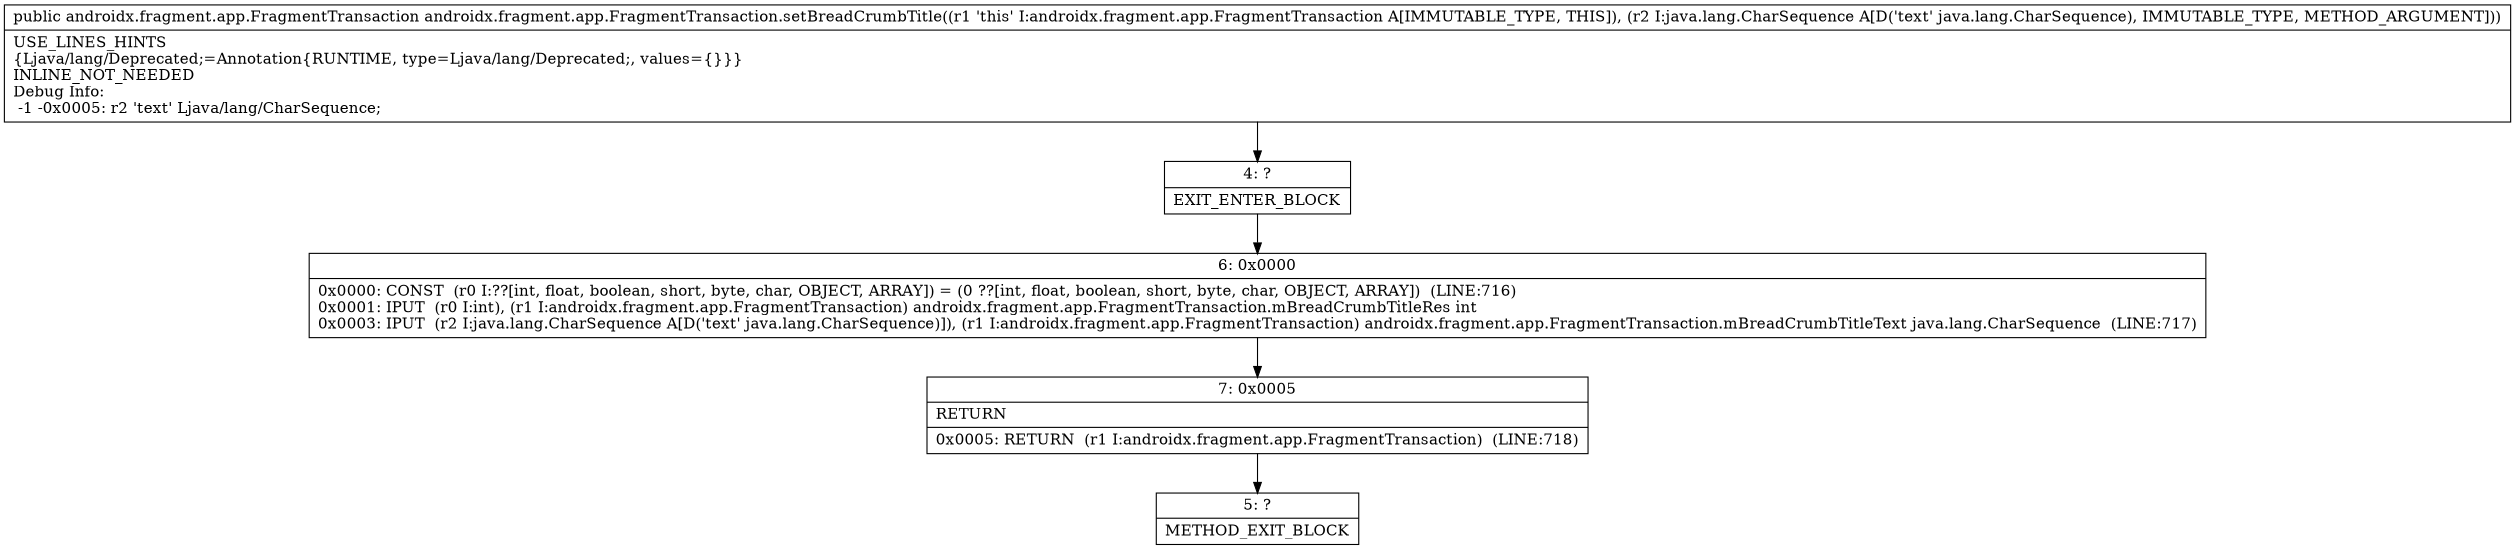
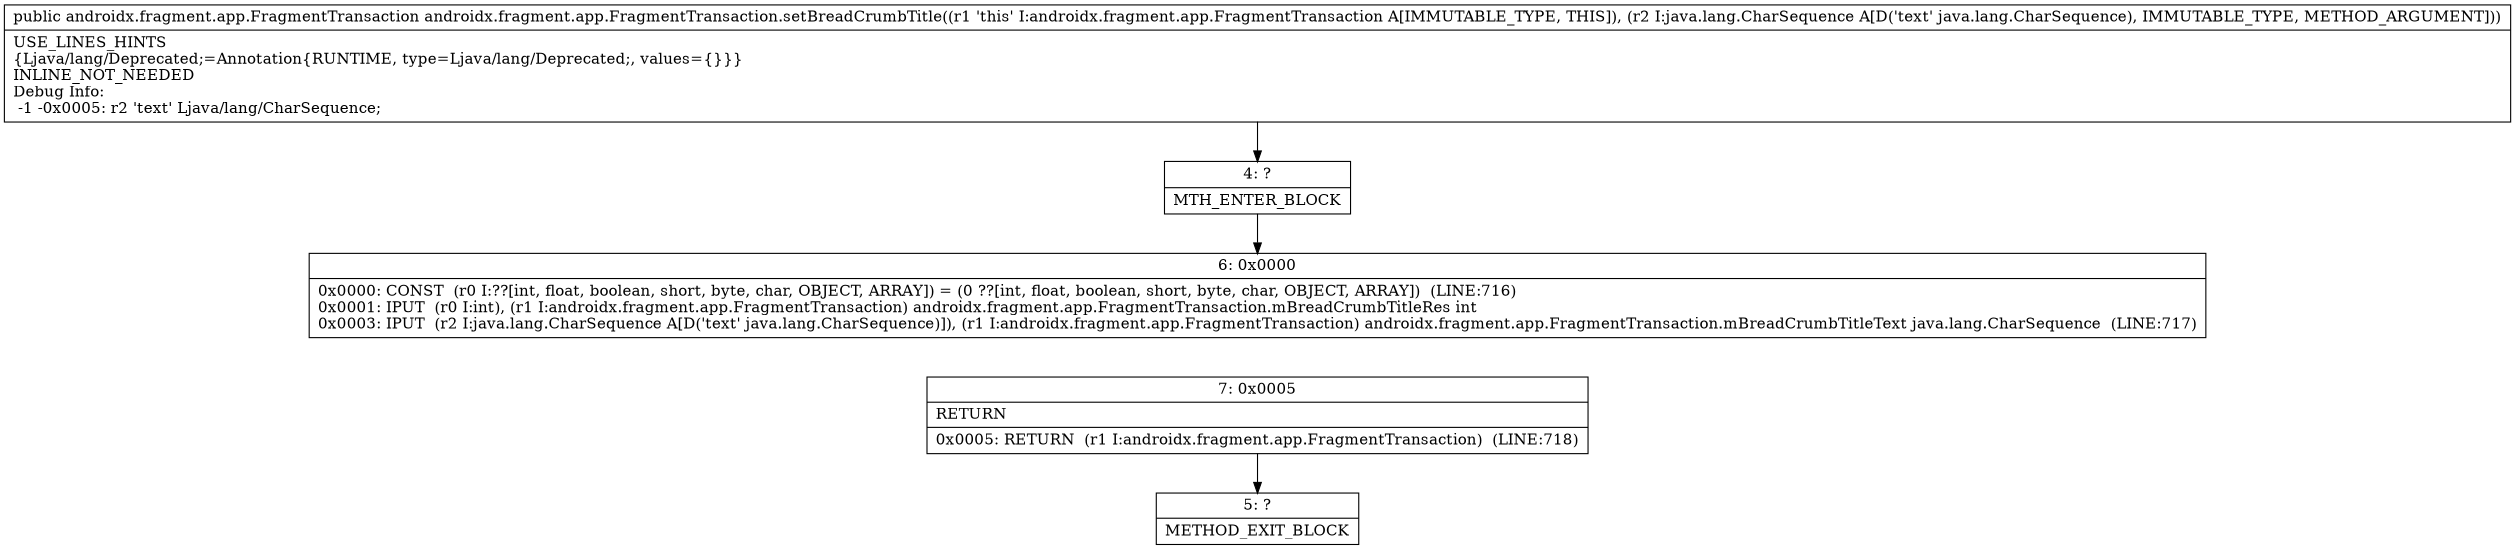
node "4: ?": text "EXIT_ENTER_BLOCK" -> "MTH_ENTER_BLOCK"
edge "6: 0x0000" -> "7: 0x0005": removed
